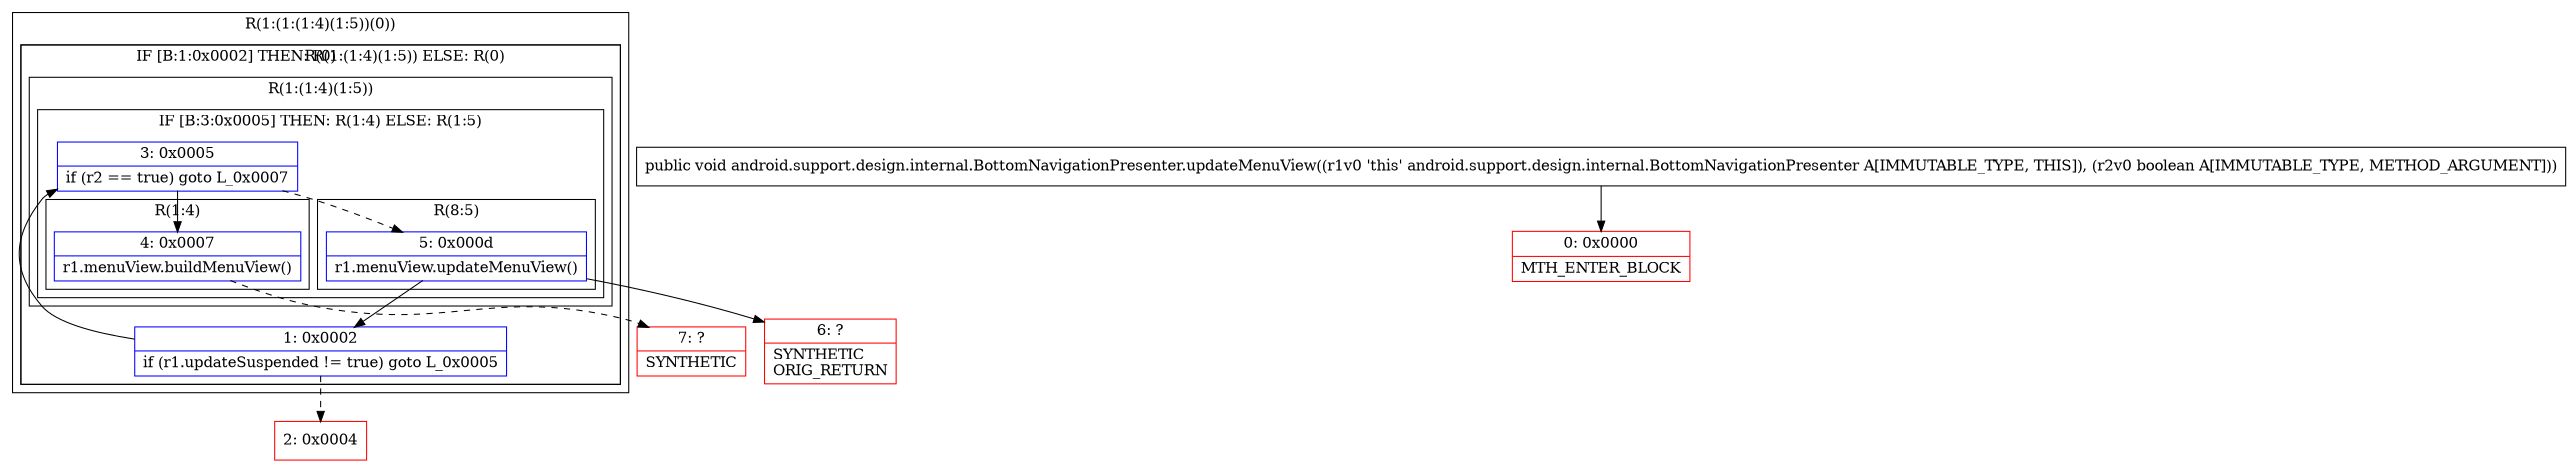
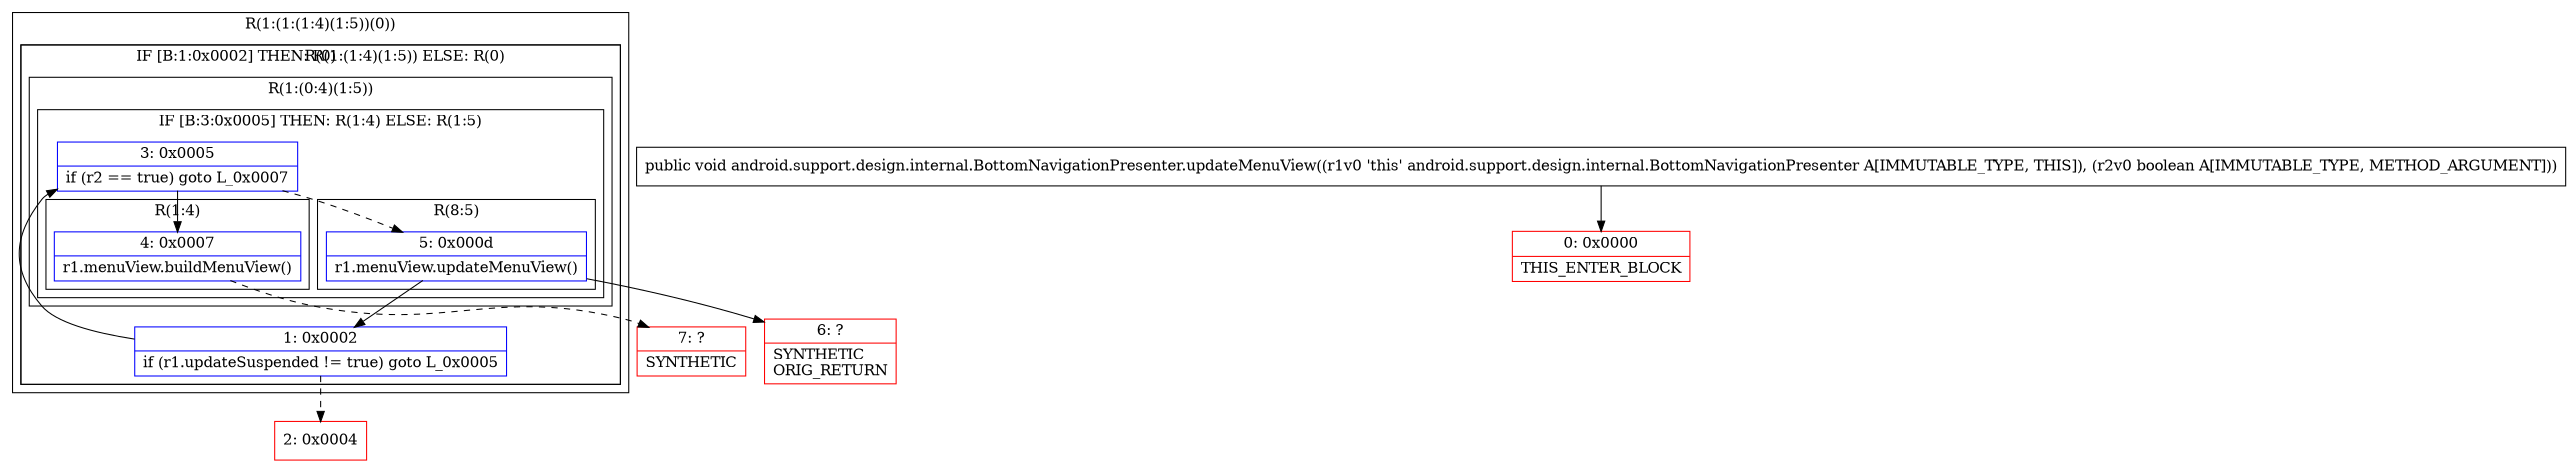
cluster "R(1:(1:4)(1:5))": label "R(1:(1:4)(1:5))" -> "R(1:(0:4)(1:5))"
node "0: 0x0000": text "MTH_ENTER_BLOCK" -> "THIS_ENTER_BLOCK"
